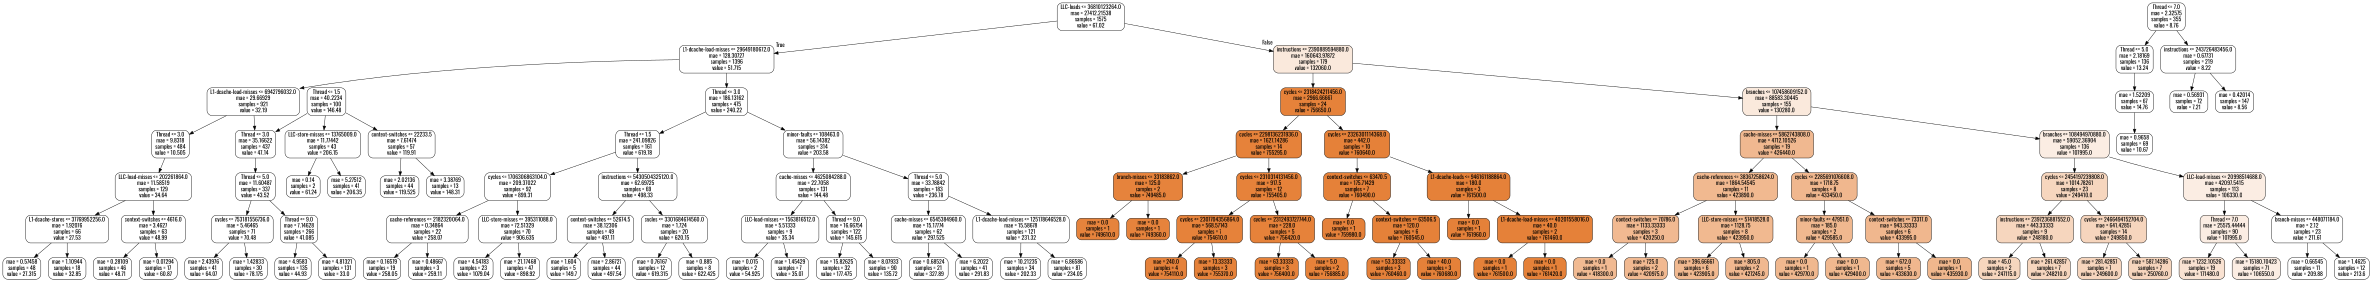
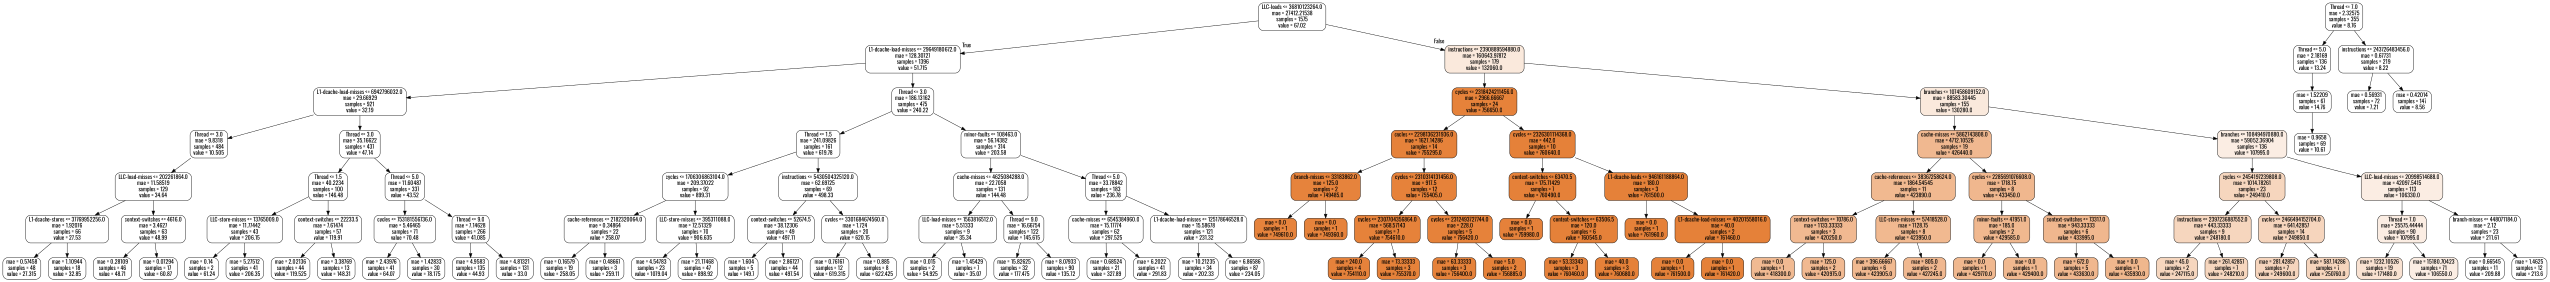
edge "Thread <= 1.5 mae = 40.2234 samples = 100 value = 146.48" -> "Thread <= 3.0 mae = 35.16622 samples = 437 value = 47.14": reversed
node "mae = 53.33333 samples = 3 value = 760460.0": label "mae = 53.33333 samples = 3 value = 760460.0" -> "mae = 53.33343 samples = 3 value = 760460.0"
